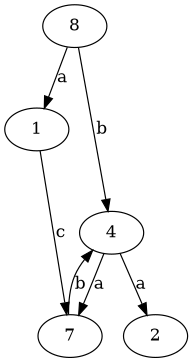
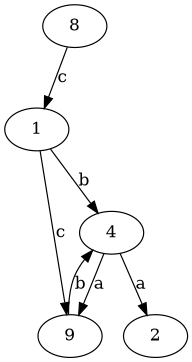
edge "8" -> "1": label "a" -> "c"
edge "8" -> "4": now "1" -> "4"
node "7": label "7" -> "9"
